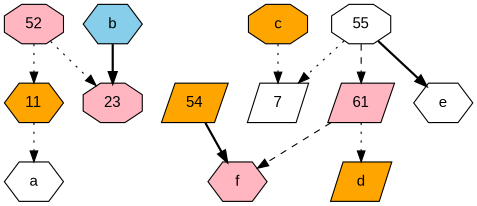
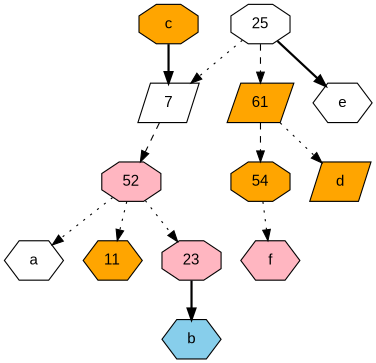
node "55": label "55" -> "25"
edge "b" -> "23": reversed
edge "c" -> "7": style dotted -> bold
node "54": shape parallelogram -> octagon
node "61": fillcolor lightpink -> orange
edge "11" -> "a": now "52" -> "a"
edge "7" -> "52": added
edge "54" -> "f": style bold -> dotted
edge "61" -> "f": now "61" -> "54"
